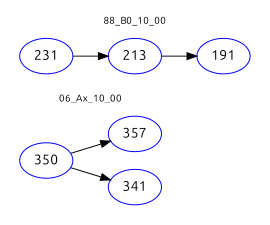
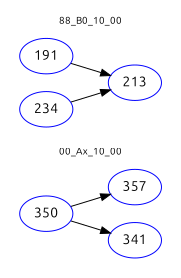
node "231": label "231" -> "234"
edge "213" -> "191": reversed
cluster "06_Ax_10_00": label "06_Ax_10_00" -> "00_Ax_10_00"
